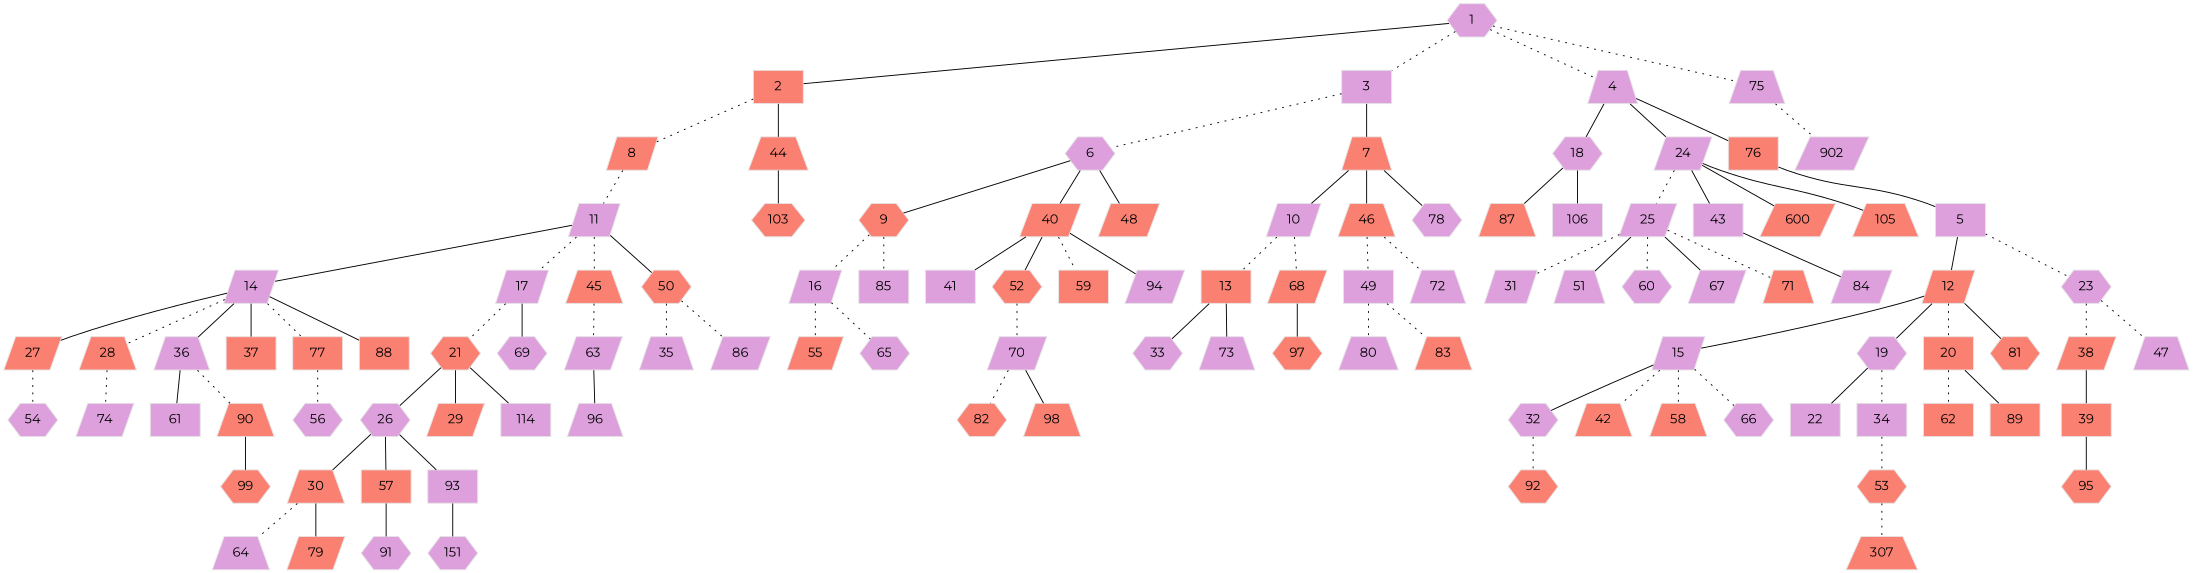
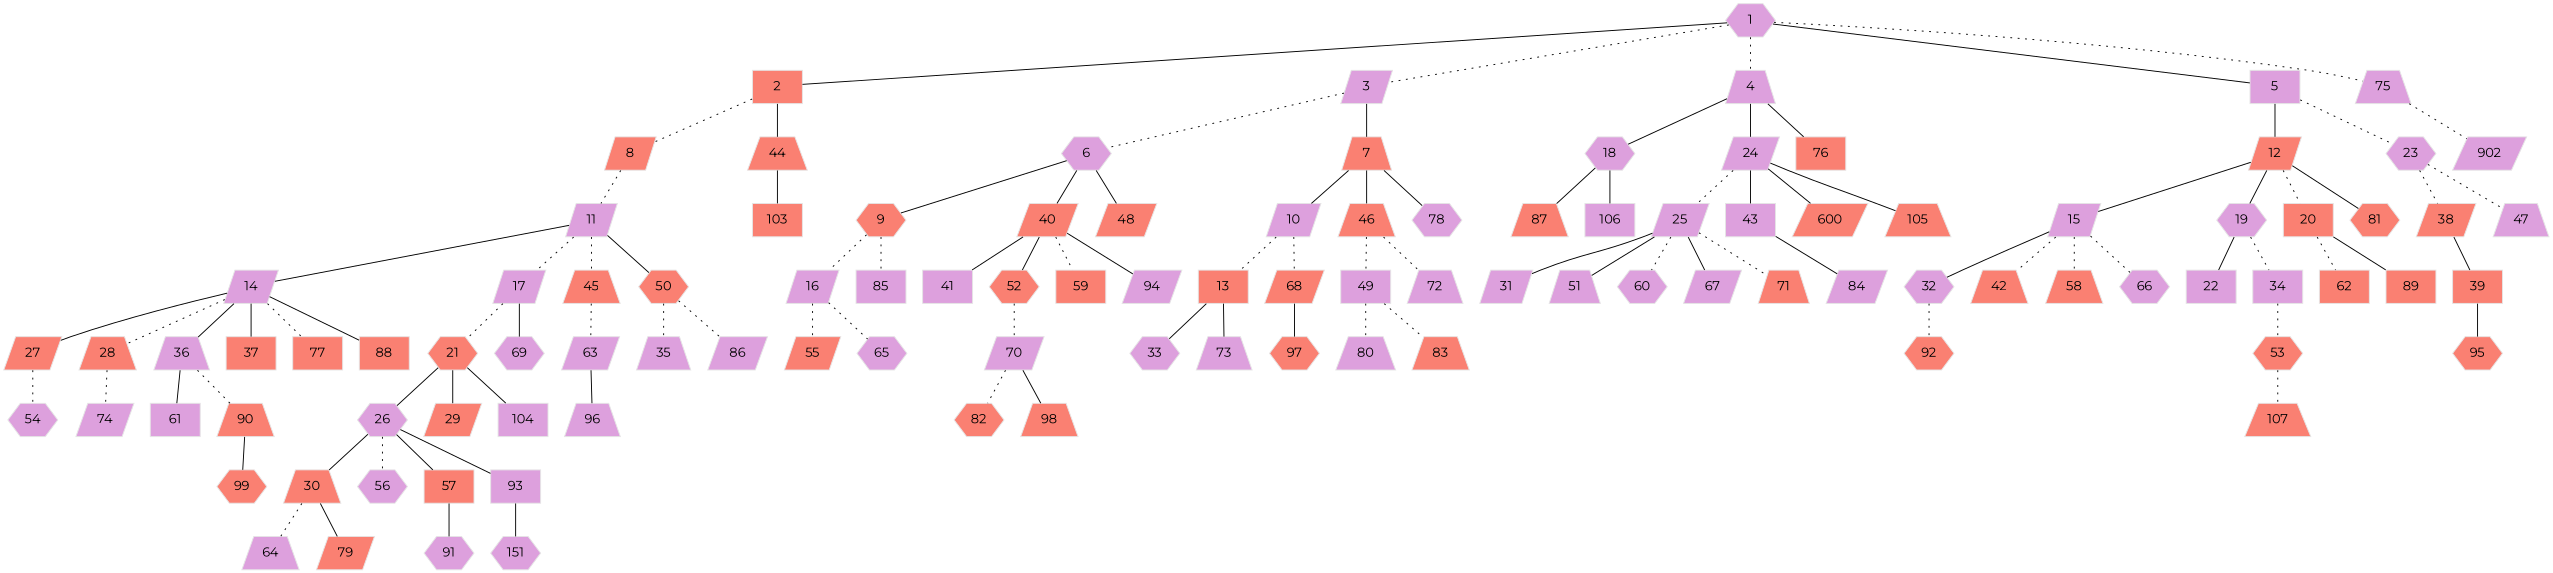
node "3": shape box -> parallelogram
edge "76" -- "5": now "1" -- "5"
node "103": shape hexagon -> box
edge "25" -- "31": style dotted -> solid
edge "77" -- "56": now "26" -- "56"
node "114": label "114" -> "104"
node "307": label "307" -> "107"
